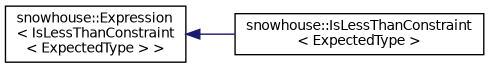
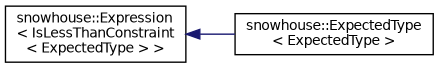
node "snowhouse::IsLessThanConstraint < ExpectedType >": label "snowhouse::IsLessThanConstraint < ExpectedType >" -> "snowhouse::ExpectedType < ExpectedType >"
